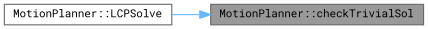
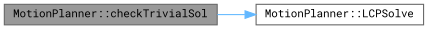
edge "MotionPlanner::LCPSolve" -> "MotionPlanner::checkTrivialSol": reversed
